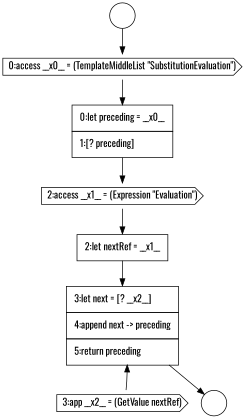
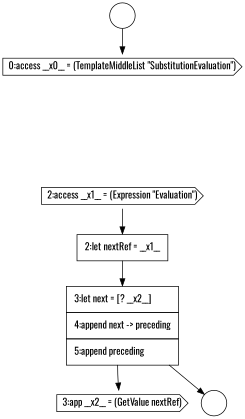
node "0:let preceding = __x0__": removed
node "3:let next = [? __x2__]": text "5:return preceding" -> "5:append preceding"
edge "3:app __x2__ = (GetValue nextRef)" -> "3:let next = [? __x2__]": reversed
